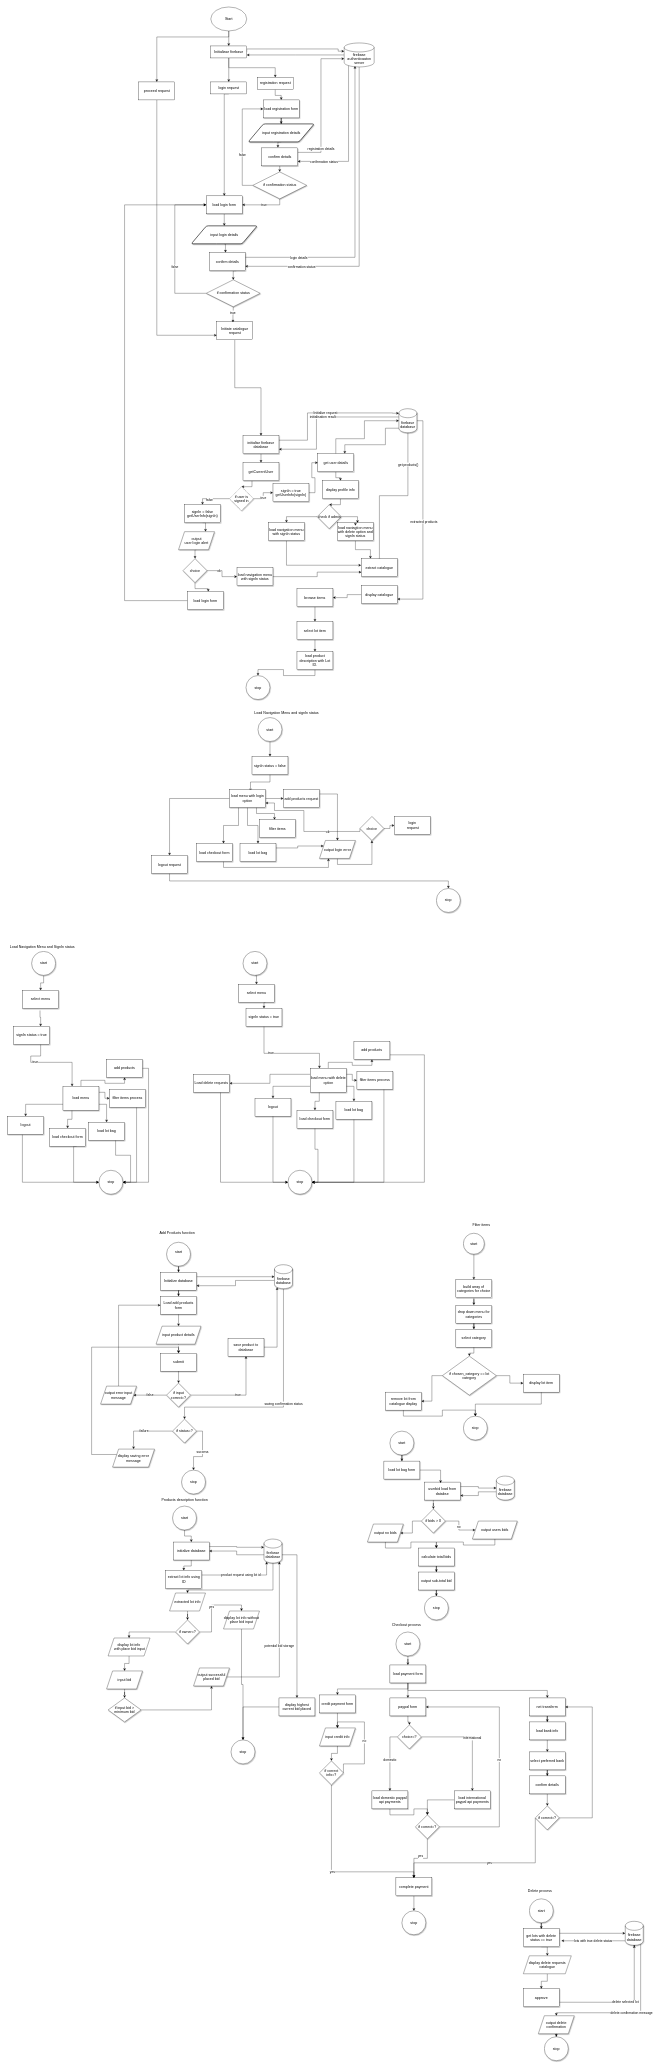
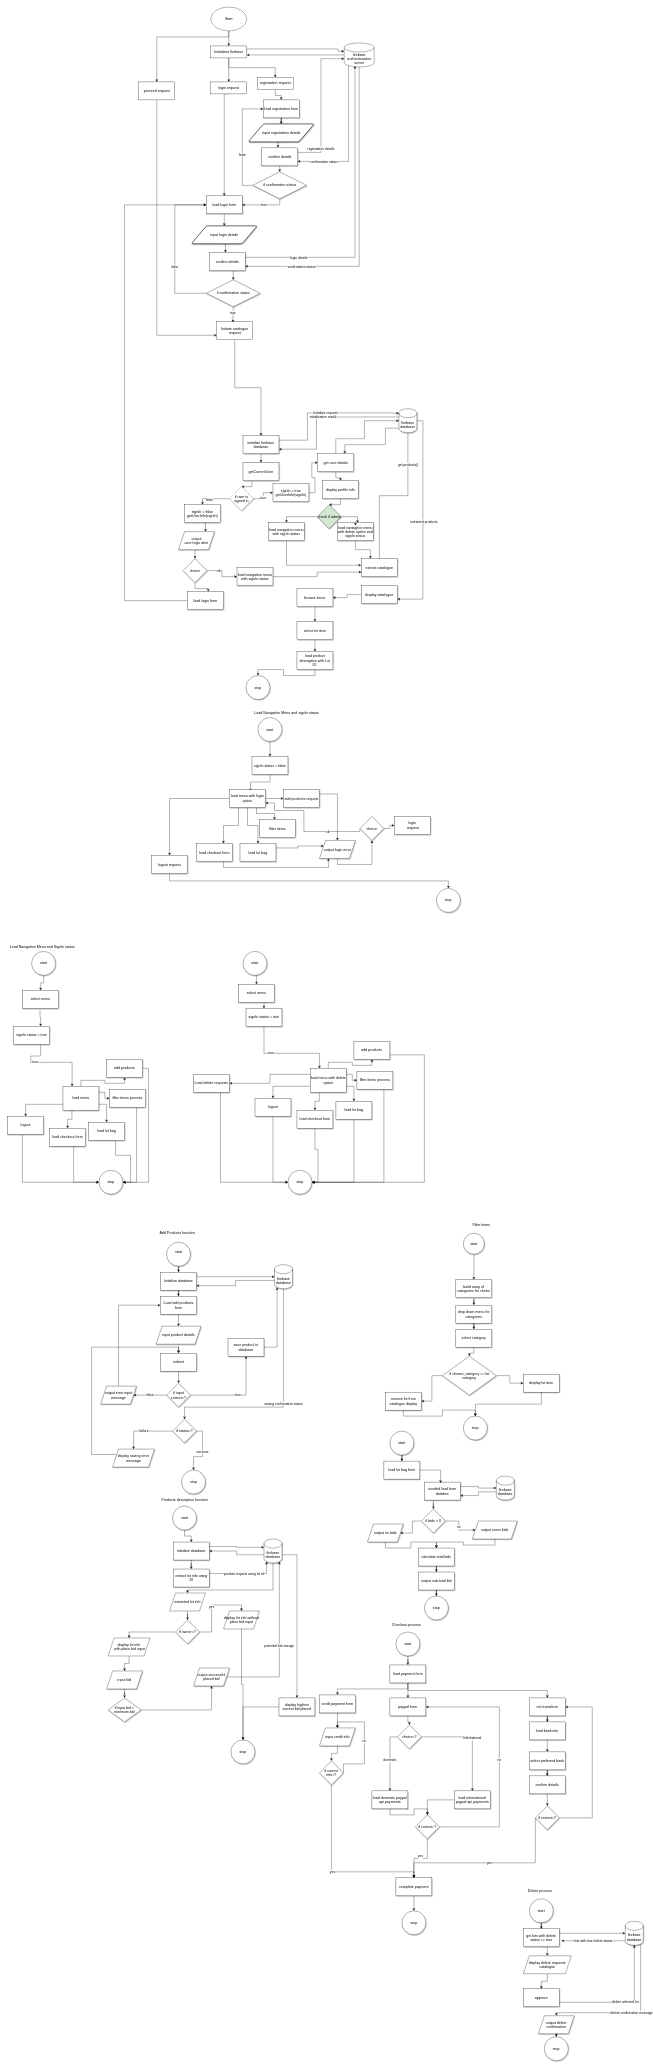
node "check if admin": fillcolor #ffffff -> #d5e8d4
node "extract lot info using ID": moved (184, 1580) -> (191, 1578)
